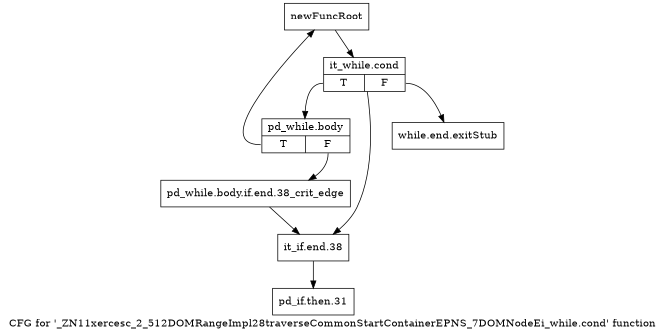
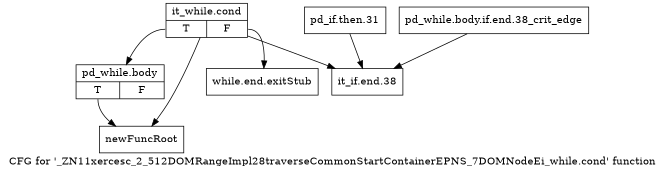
edge "newFuncRoot" -> "it_while.cond": reversed
edge "pd_while.body" -> "pd_while.body.if.end.38_crit_edge": removed
edge "it_if.end.38" -> "pd_if.then.31": reversed
